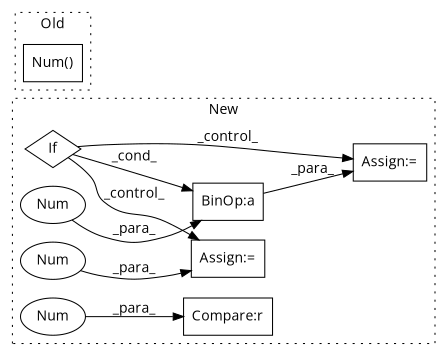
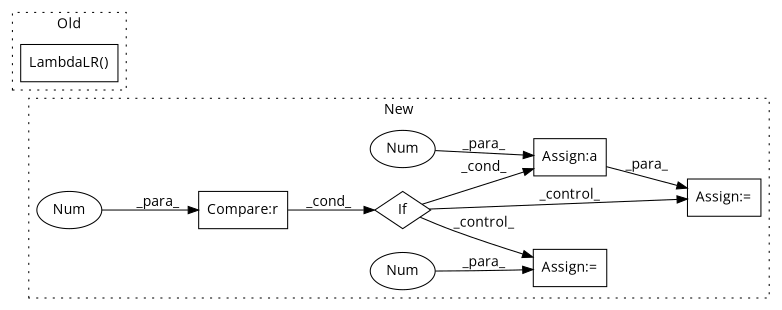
node "Num()": label "Num()" -> "LambdaLR()"
node "BinOp:a": label "BinOp:a" -> "Assign:a"
edge "Compare:r" -> "If": added, label "_cond_"
